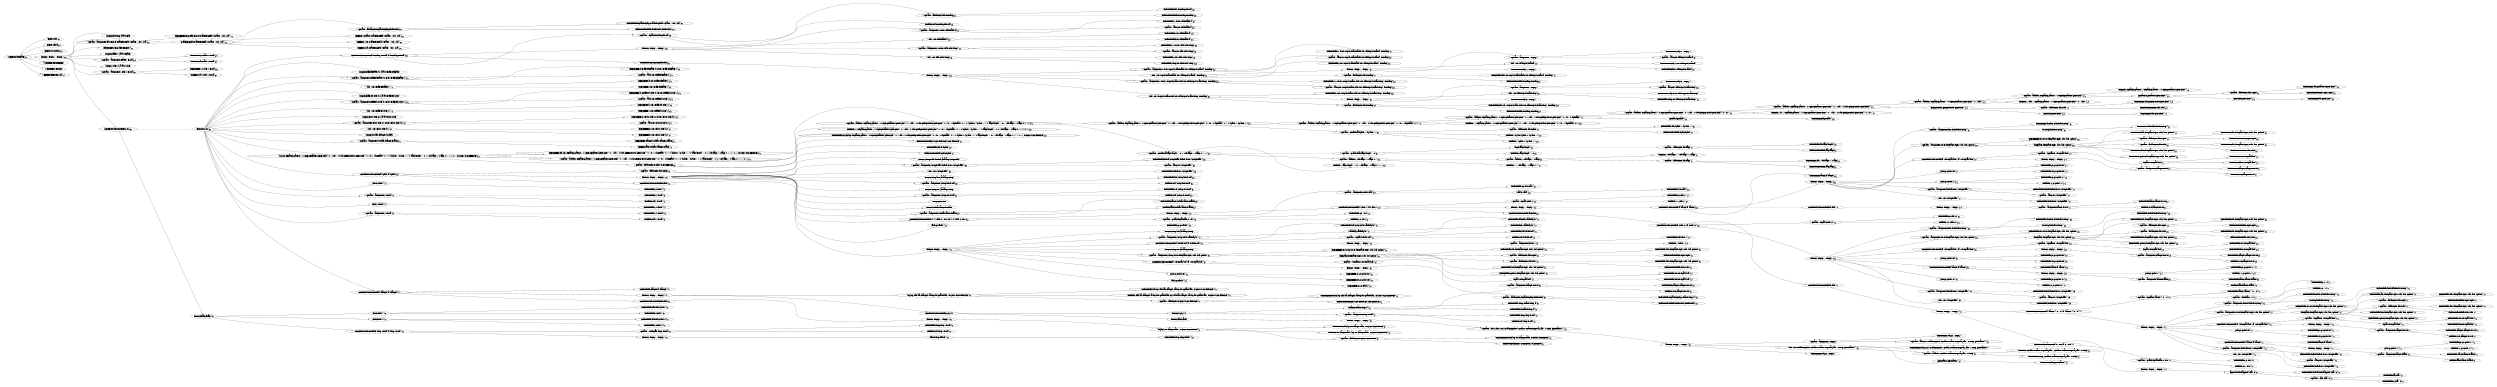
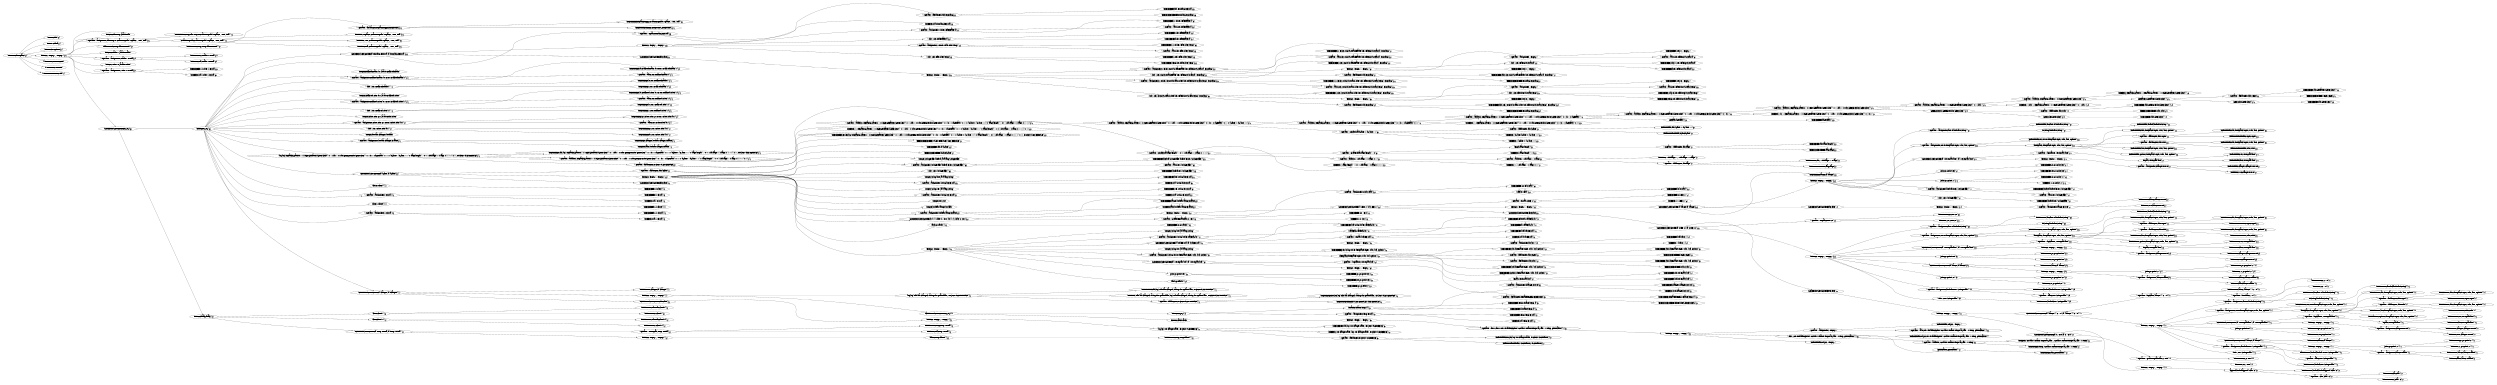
node "(IDENTIFIER,temp,temp.deleteOnExit())": added
